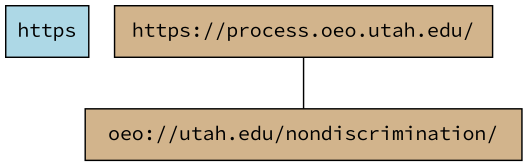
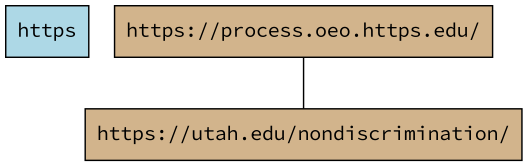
node "https://process.oeo.utah.edu/": label "https://process.oeo.utah.edu/" -> "https://process.oeo.https.edu/"
node "oeo://utah.edu/nondiscrimination/": label "oeo://utah.edu/nondiscrimination/" -> "https://utah.edu/nondiscrimination/"
